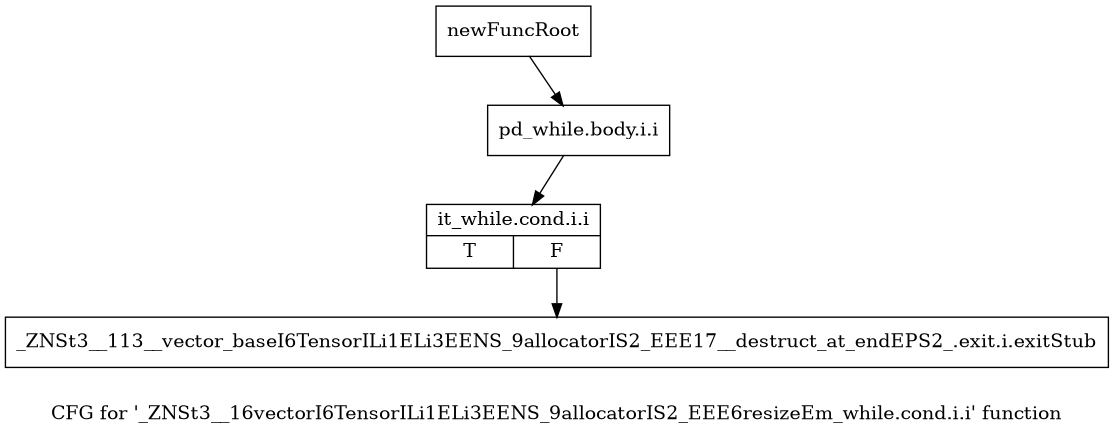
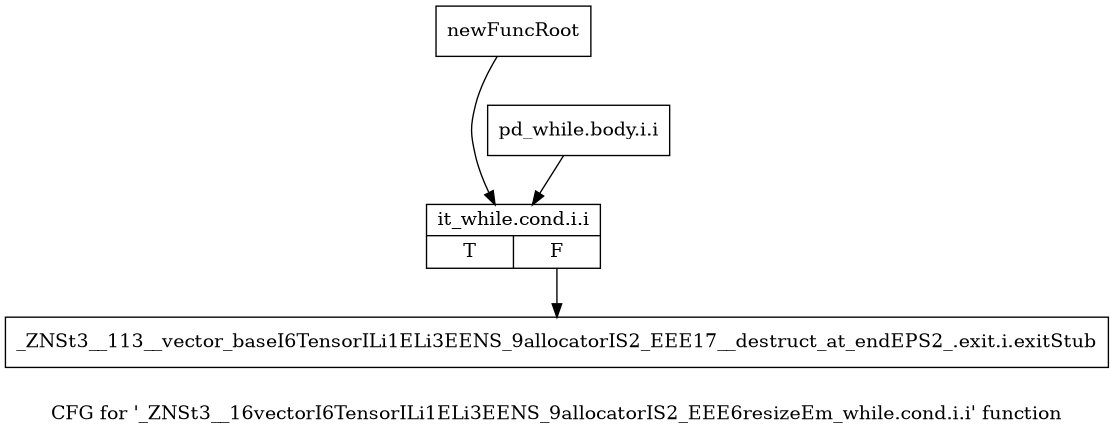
edge "newFuncRoot" -> "pd_while.body.i.i": now "newFuncRoot" -> "it_while.cond.i.i"
